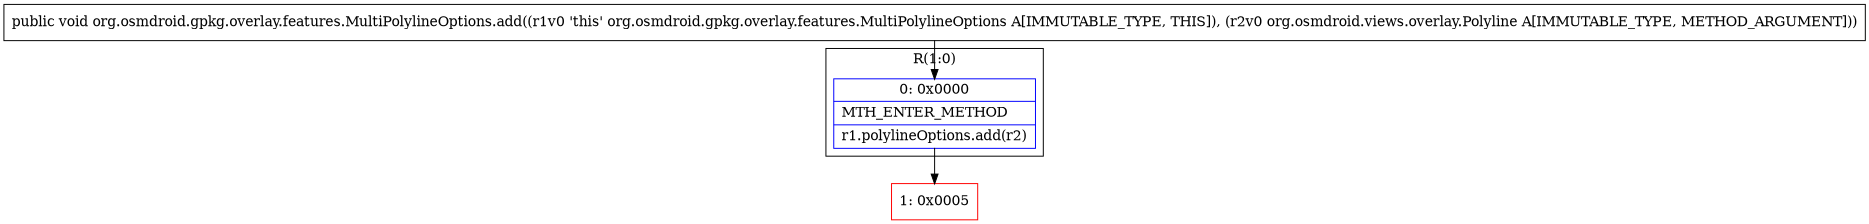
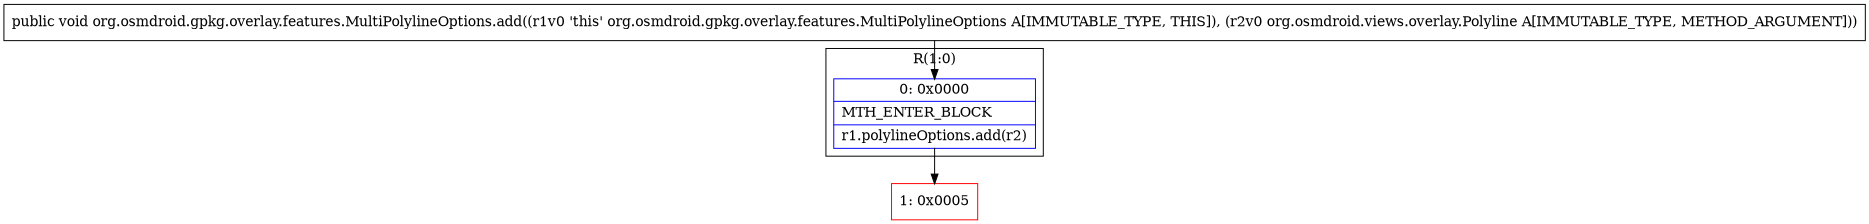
node "0: 0x0000": text "MTH_ENTER_METHOD" -> "MTH_ENTER_BLOCK"
